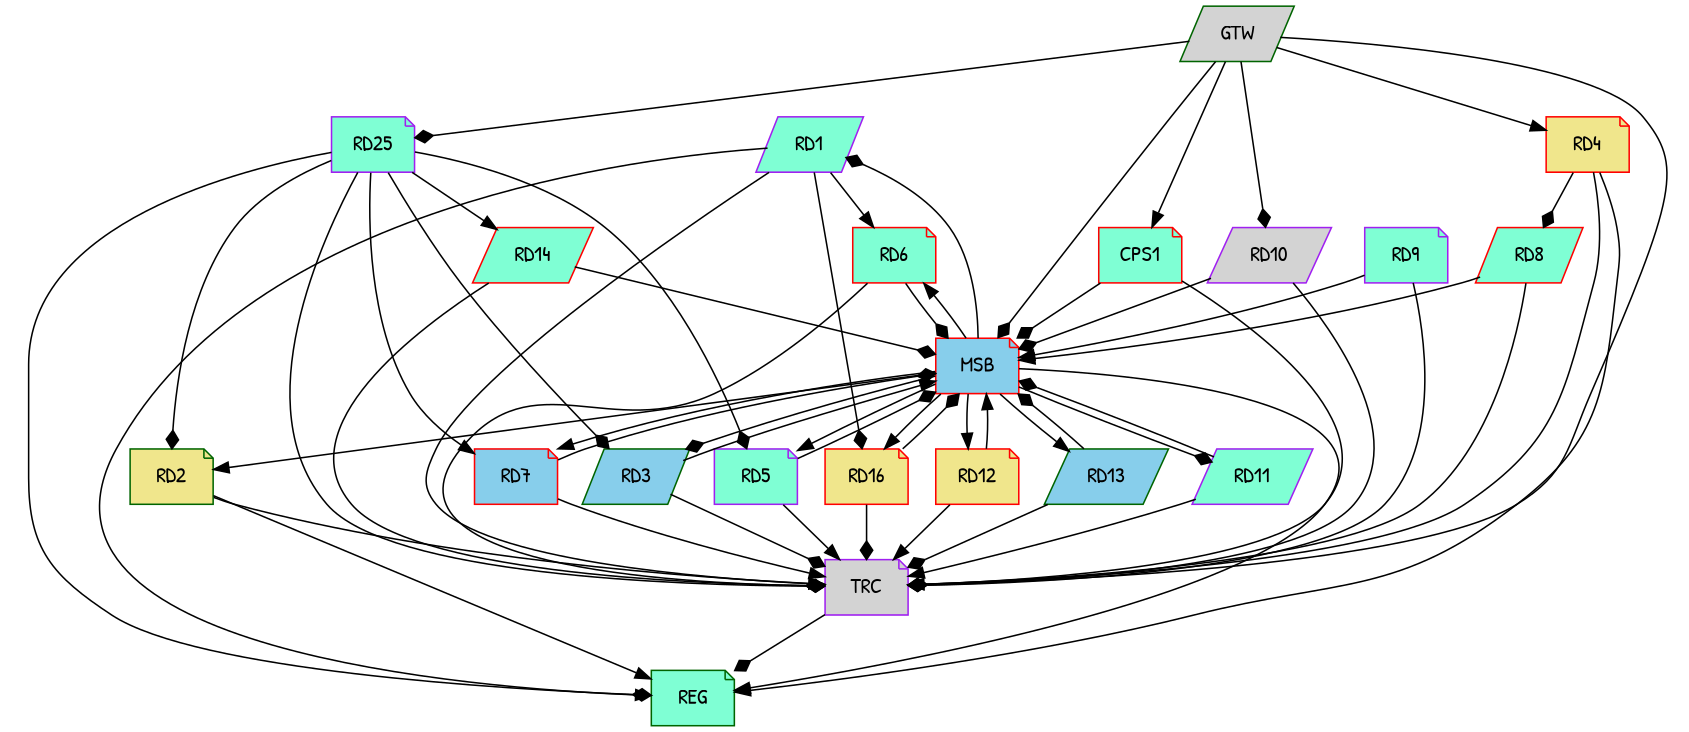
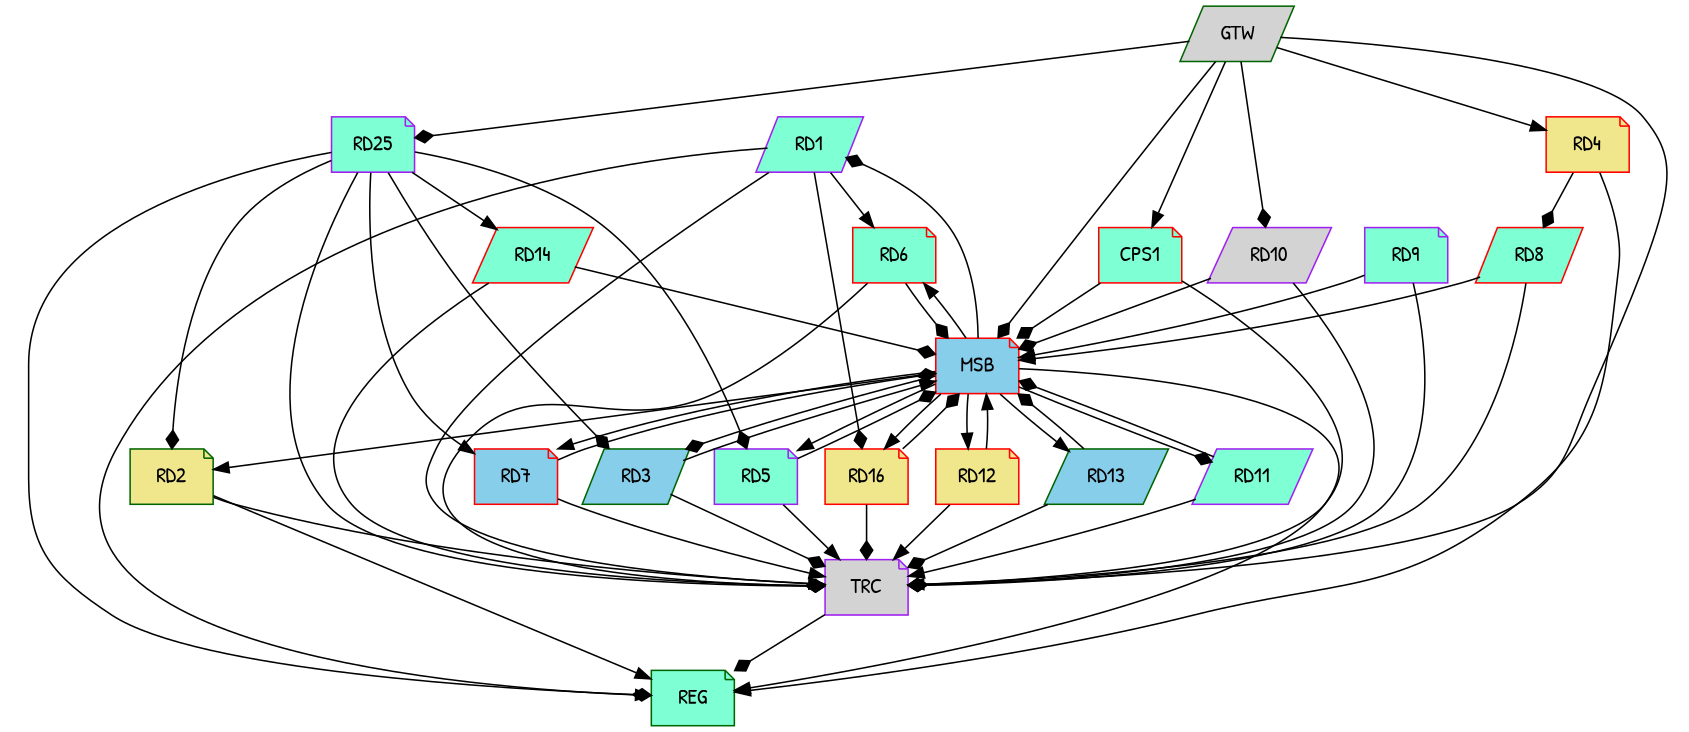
edge "RD4" -> "TRC": removed
